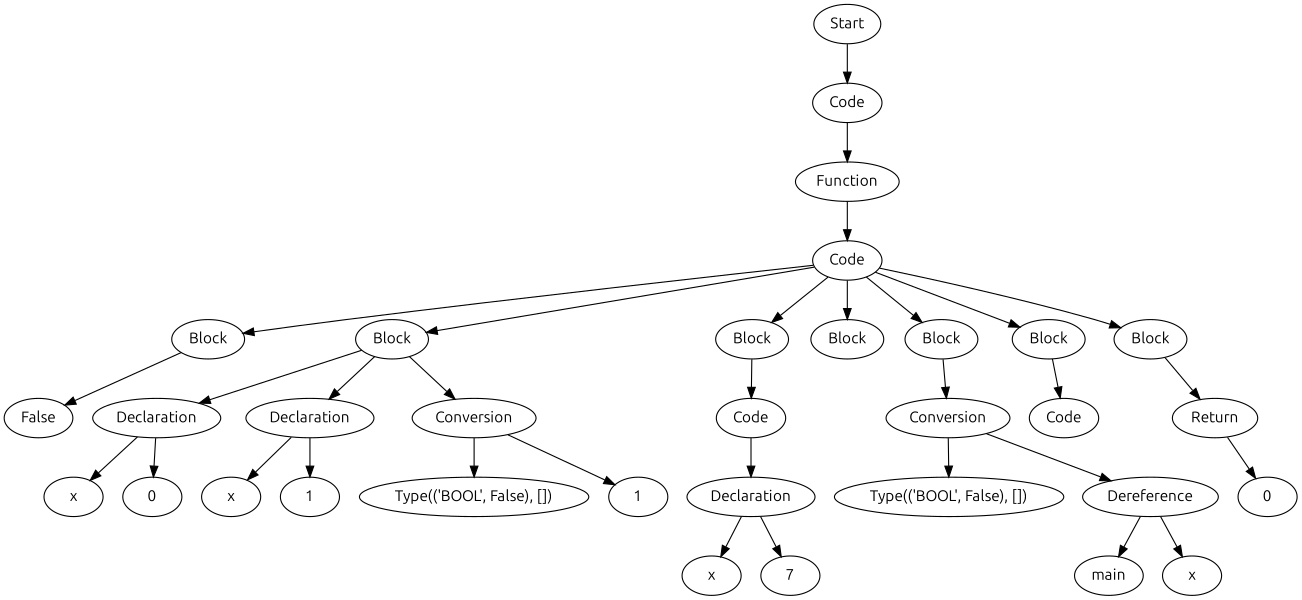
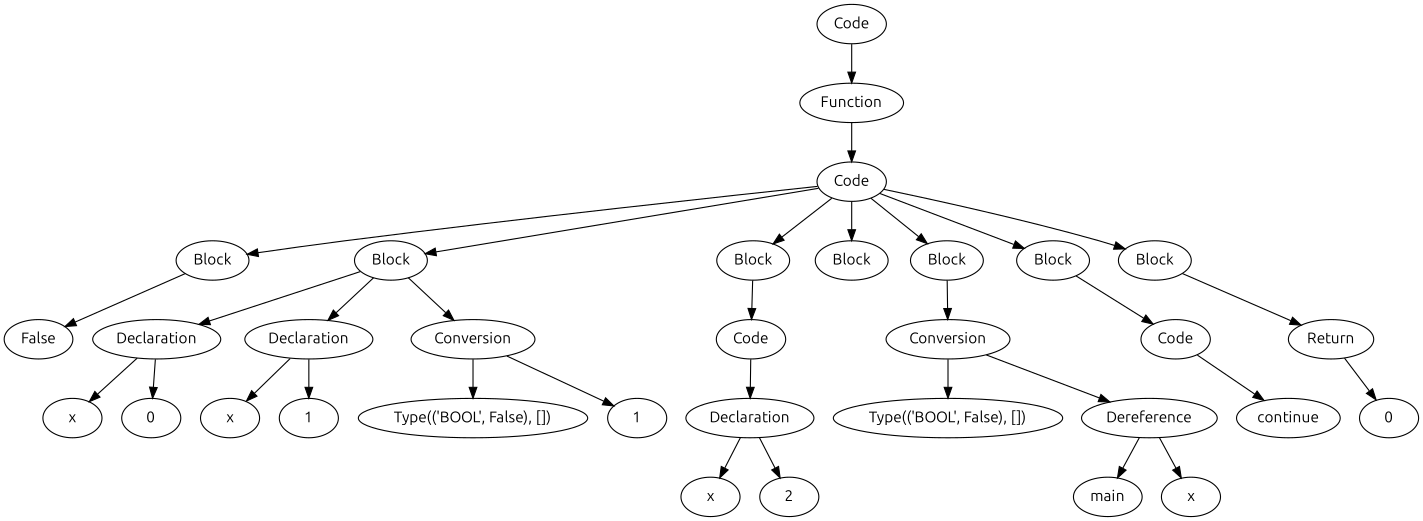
node "Start": removed
node "continue": added
node "7": label "7" -> "2"
